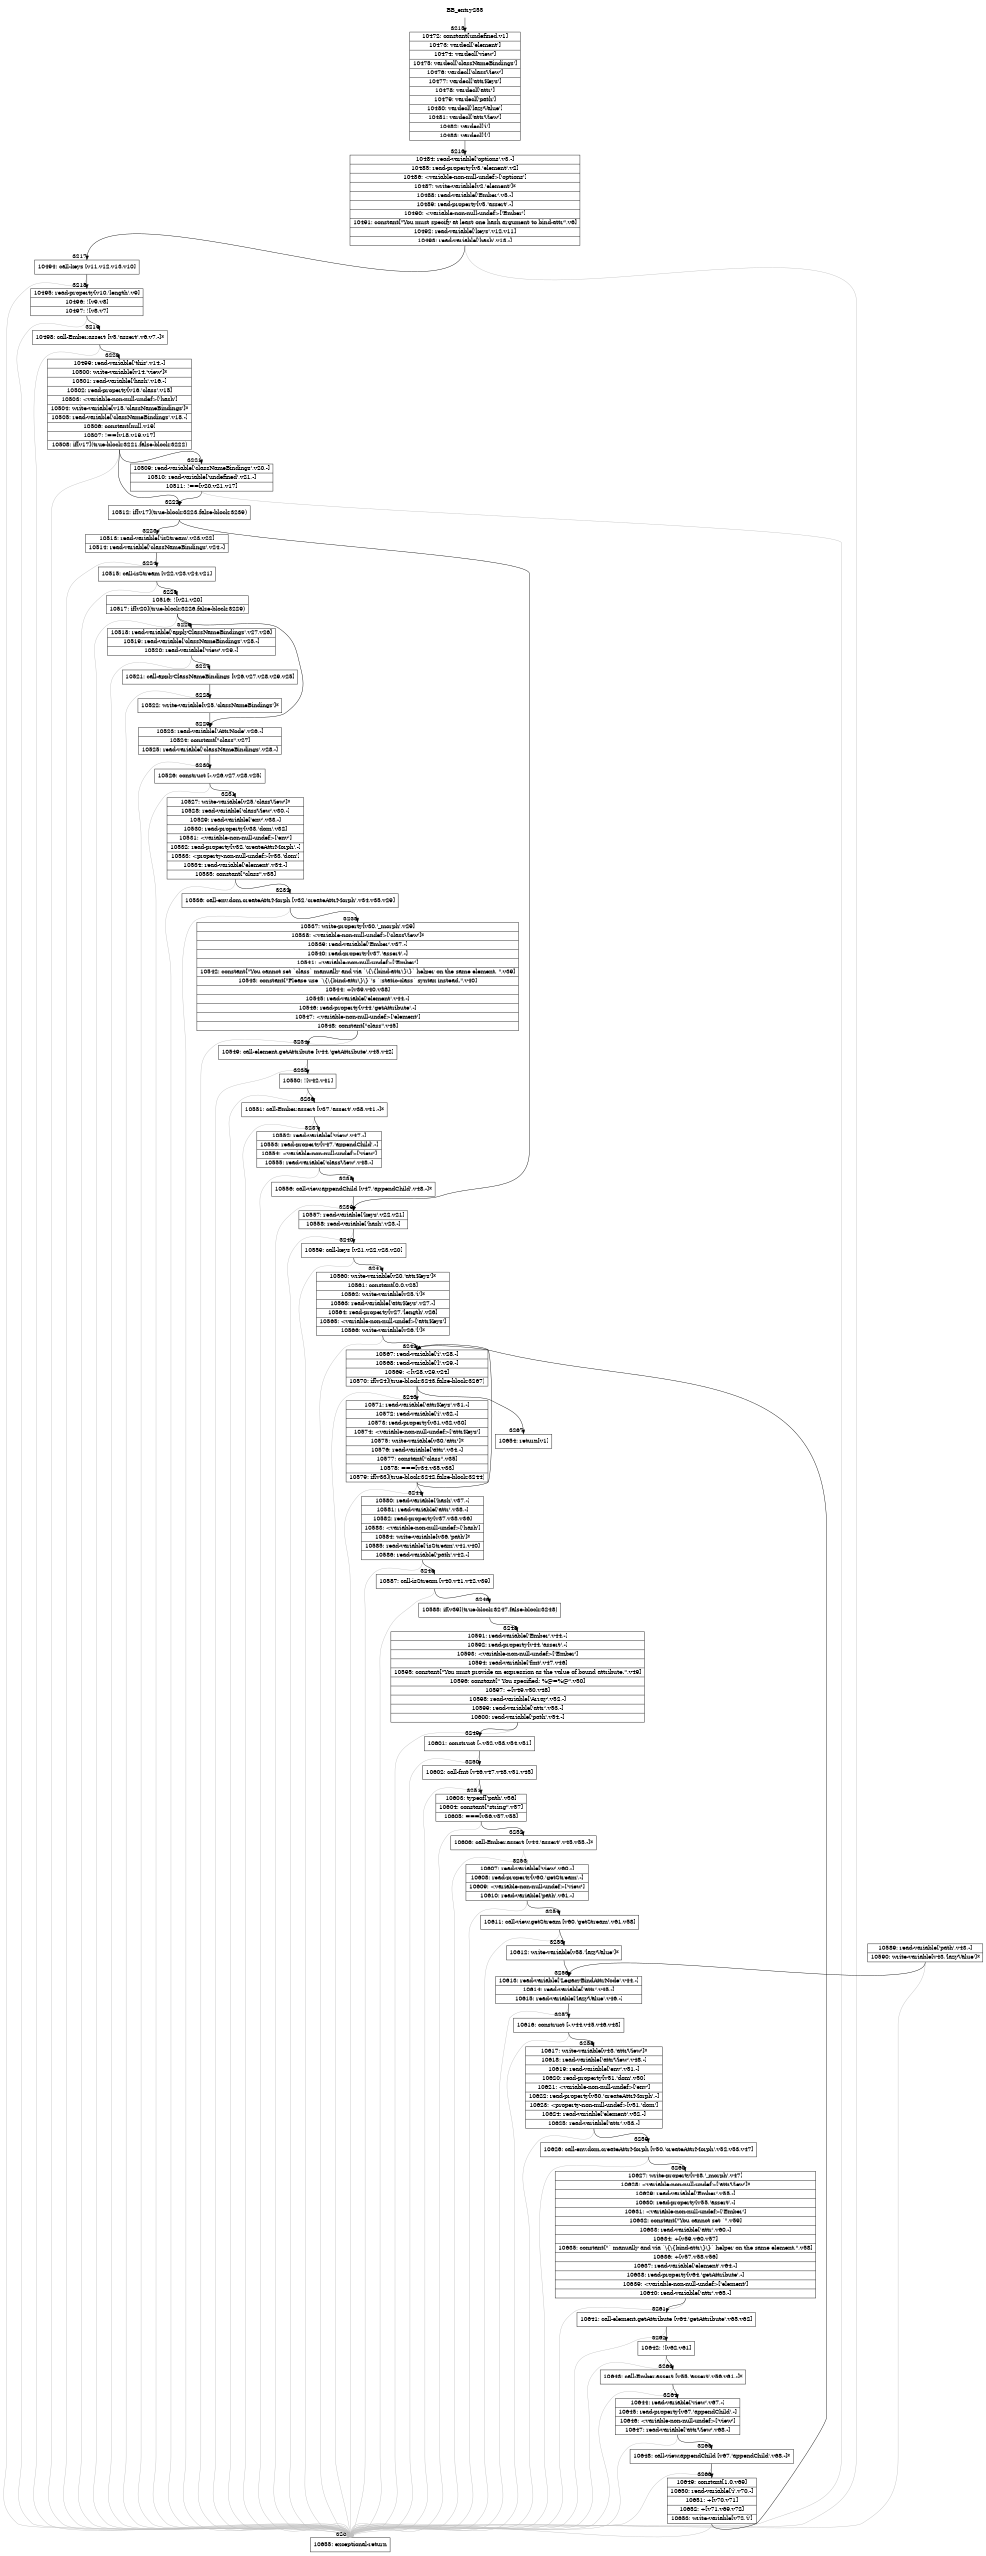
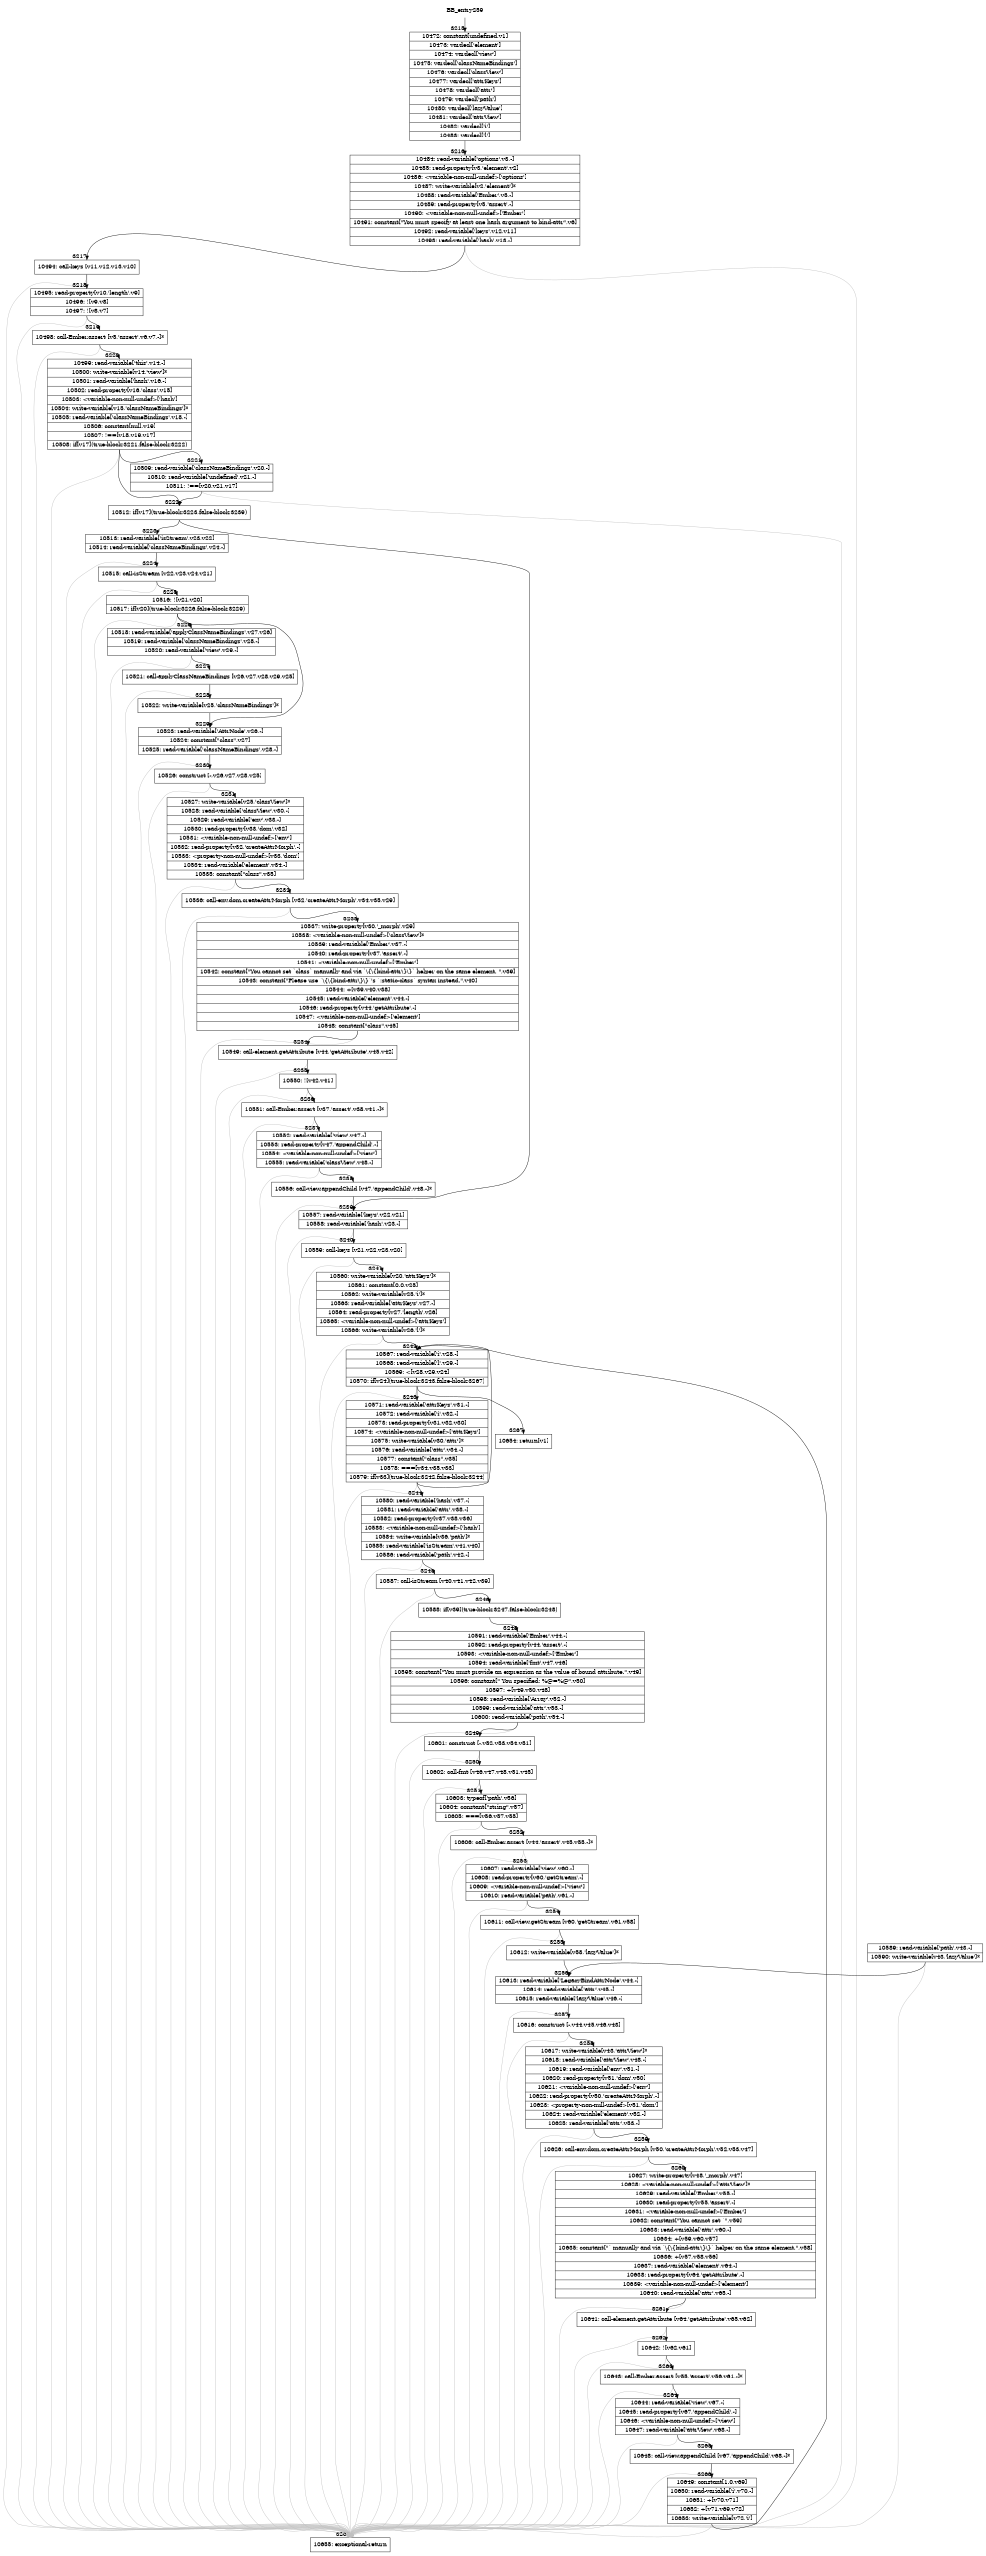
node "BB_entry255": label "BB_entry255" -> "BB_entry259"
